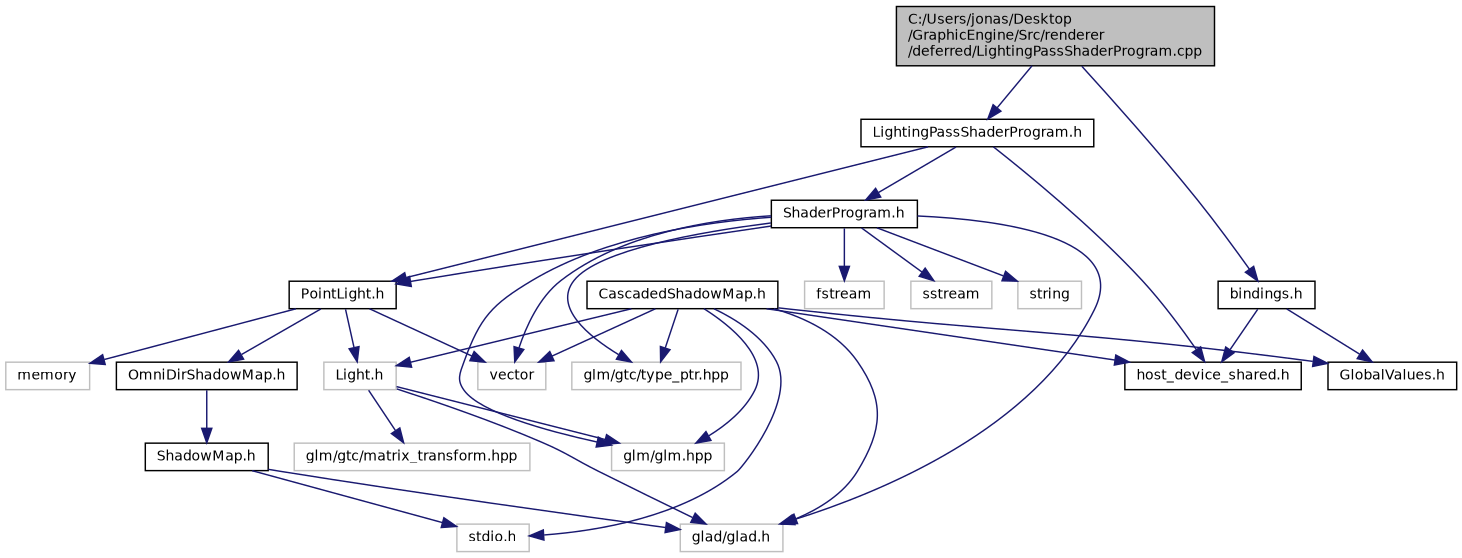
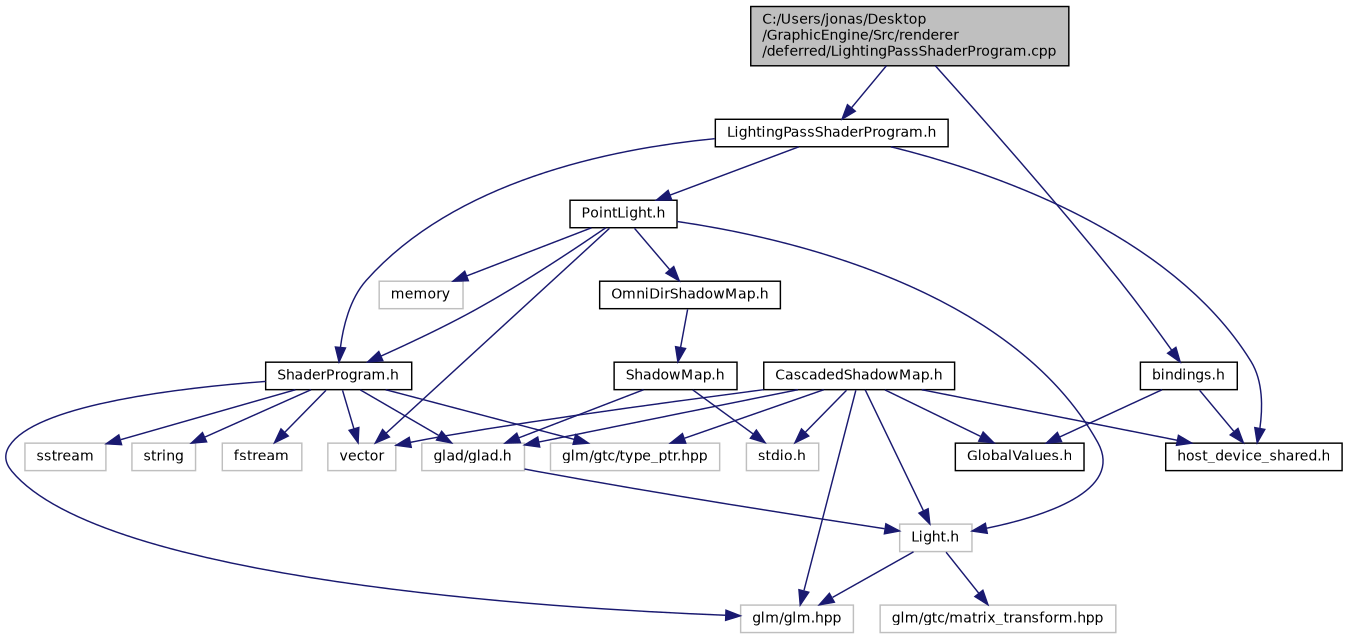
edge "ShaderProgram.h" -> "PointLight.h": reversed
edge "Light.h" -> "glad/glad.h": reversed
